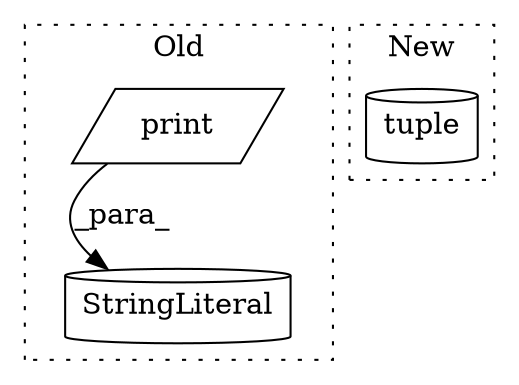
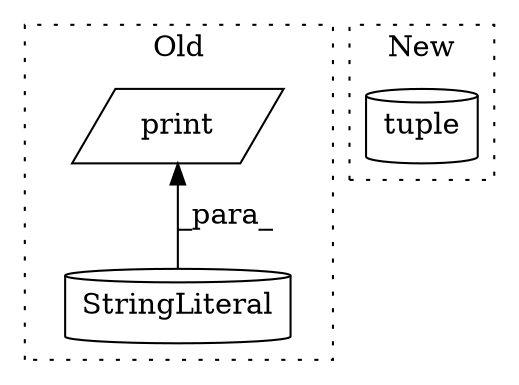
edge "print" -> "StringLiteral": reversed
